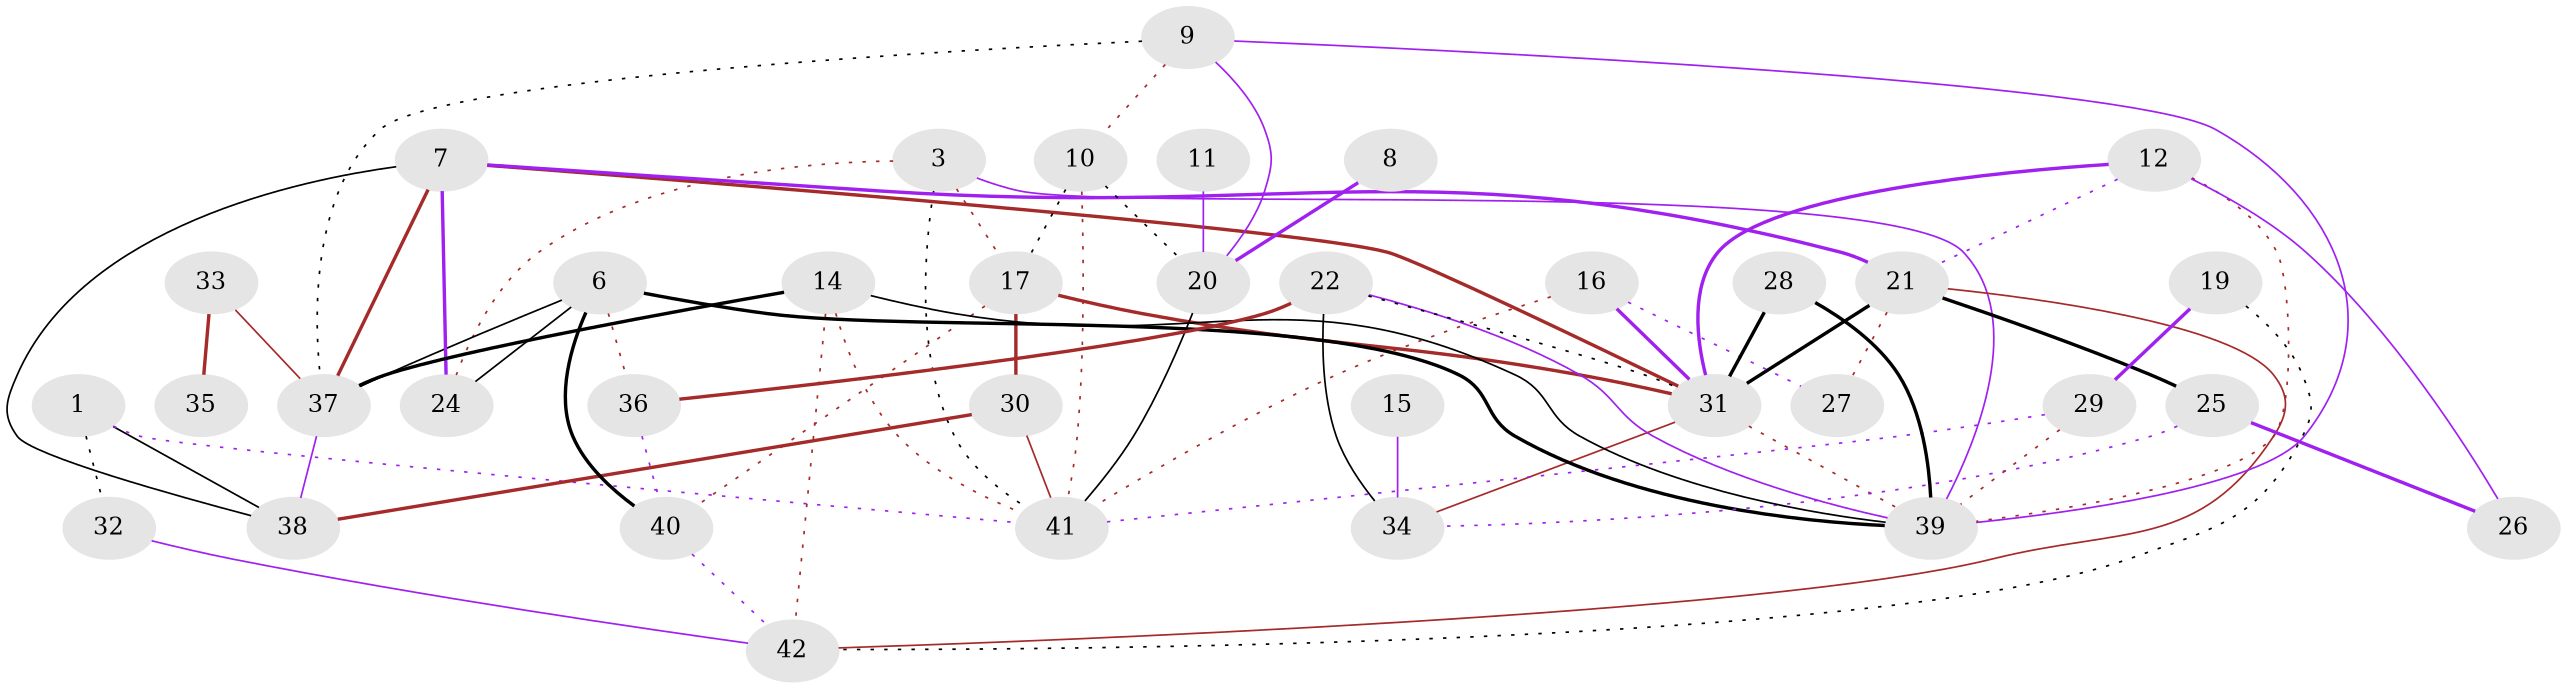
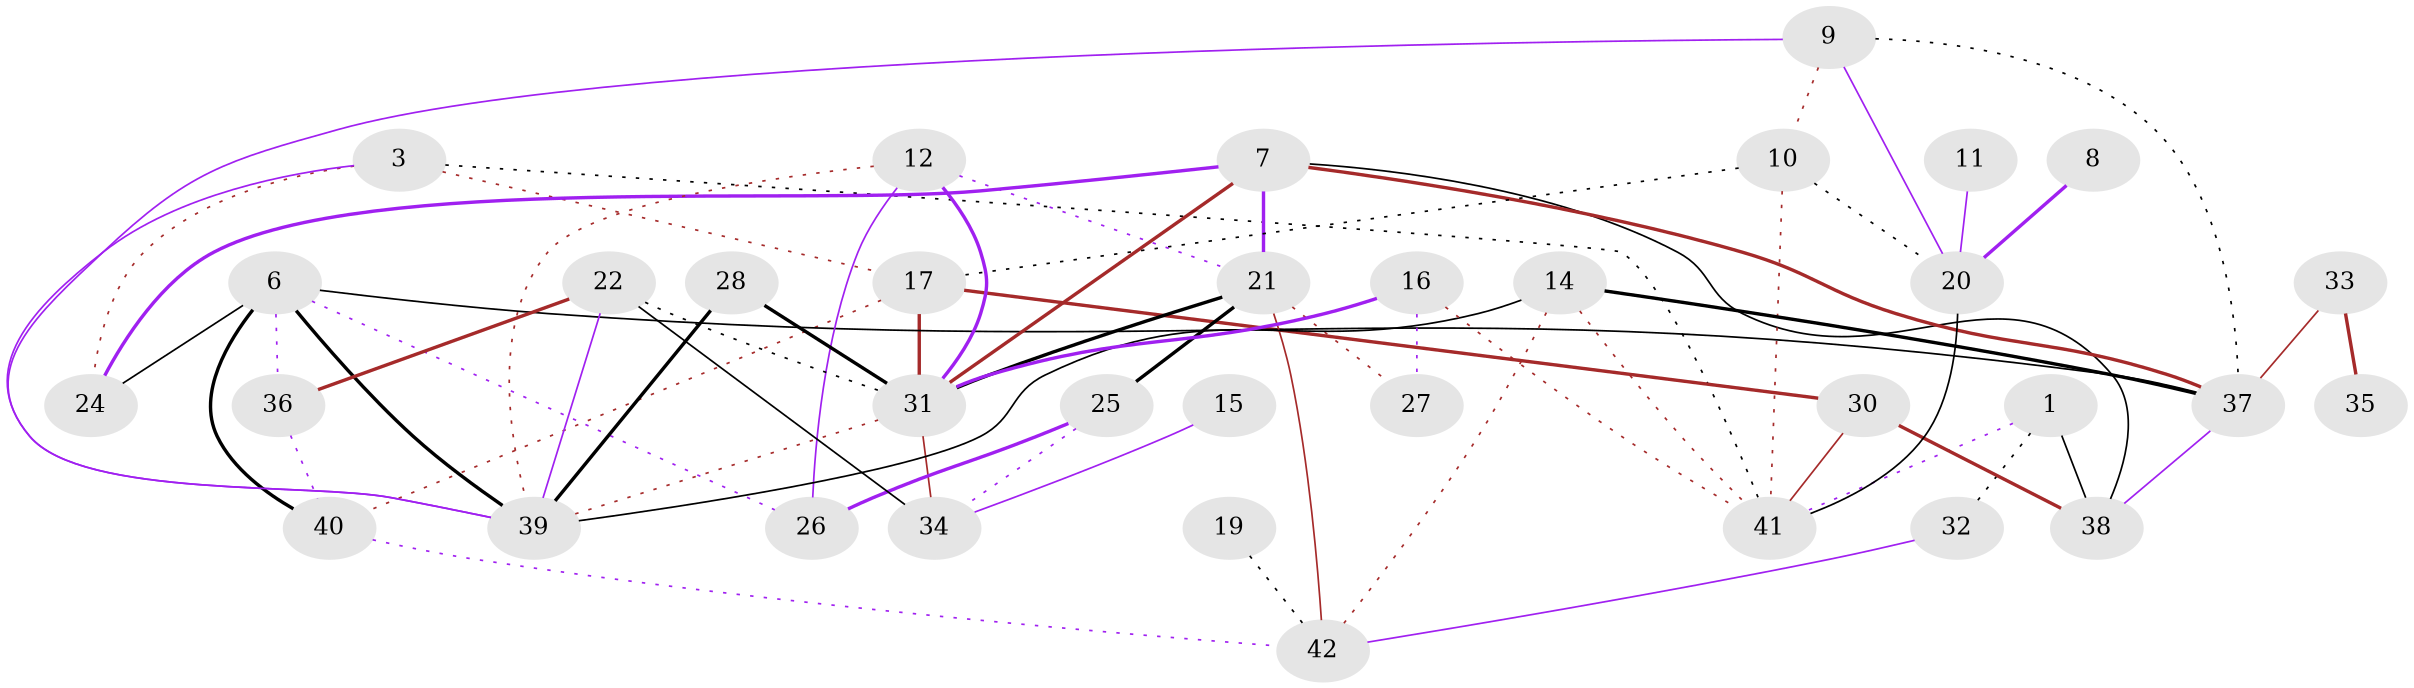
edge "6" -- "36": color brown -> purple
edge "6" -- "26": added
node "29": removed
